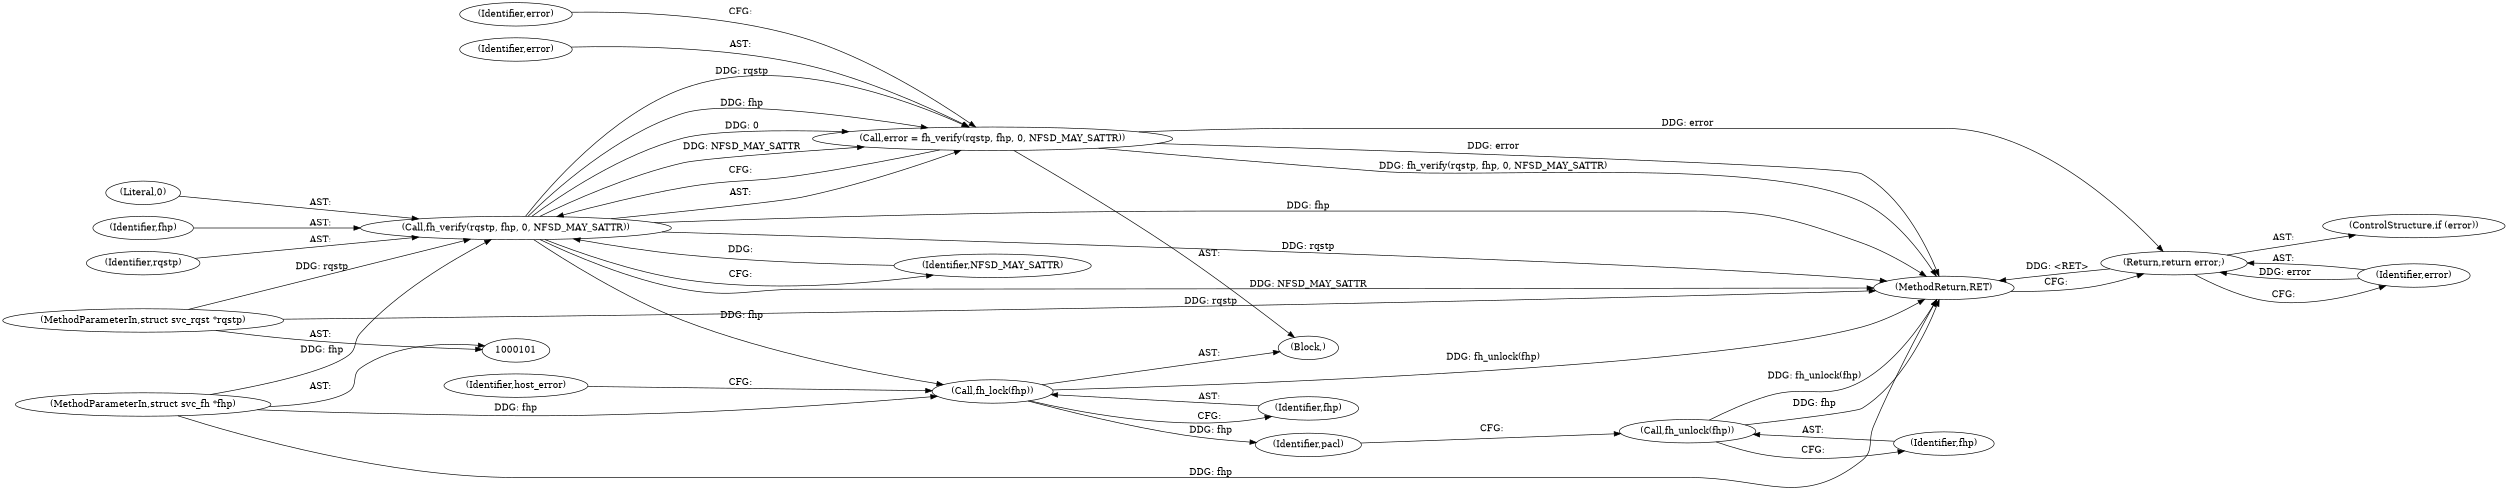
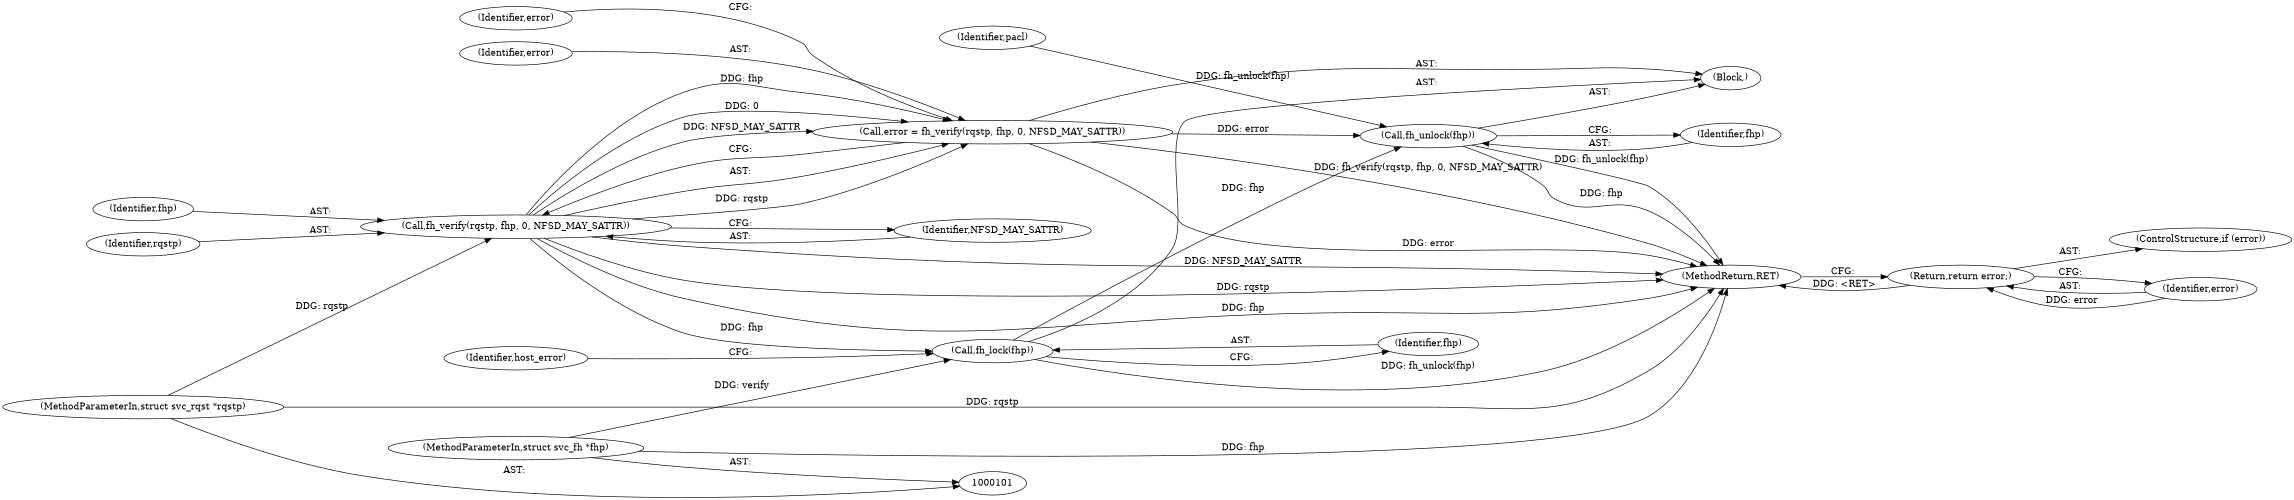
edge "(Call,fh_unlock(fhp))" -> "(Block,)": added, label "AST:"
edge "(Call,error = fh_verify(rqstp, fhp, 0, NFSD_MAY_SATTR))" -> "(Return,return error;)": now "(Call,error = fh_verify(rqstp, fhp, 0, NFSD_MAY_SATTR))" -> "(Call,fh_unlock(fhp))"
node "(Literal,0)": removed
edge "(Identifier,NFSD_MAY_SATTR)" -> "(Call,fh_verify(rqstp, fhp, 0, NFSD_MAY_SATTR))": label "DDG: " -> "AST: "
edge "(MethodParameterIn,struct svc_fh *fhp)" -> "(Call,fh_verify(rqstp, fhp, 0, NFSD_MAY_SATTR))": removed, label "DDG: fhp"
edge "(MethodParameterIn,struct svc_fh *fhp)" -> "(Call,fh_lock(fhp))": label "DDG: fhp" -> "DDG: verify"
edge "(Call,fh_lock(fhp))" -> "(Identifier,pacl)": now "(Call,fh_lock(fhp))" -> "(Call,fh_unlock(fhp))"
edge "(Identifier,pacl)" -> "(Call,fh_unlock(fhp))": label "CFG: " -> "DDG: fh_unlock(fhp)"
